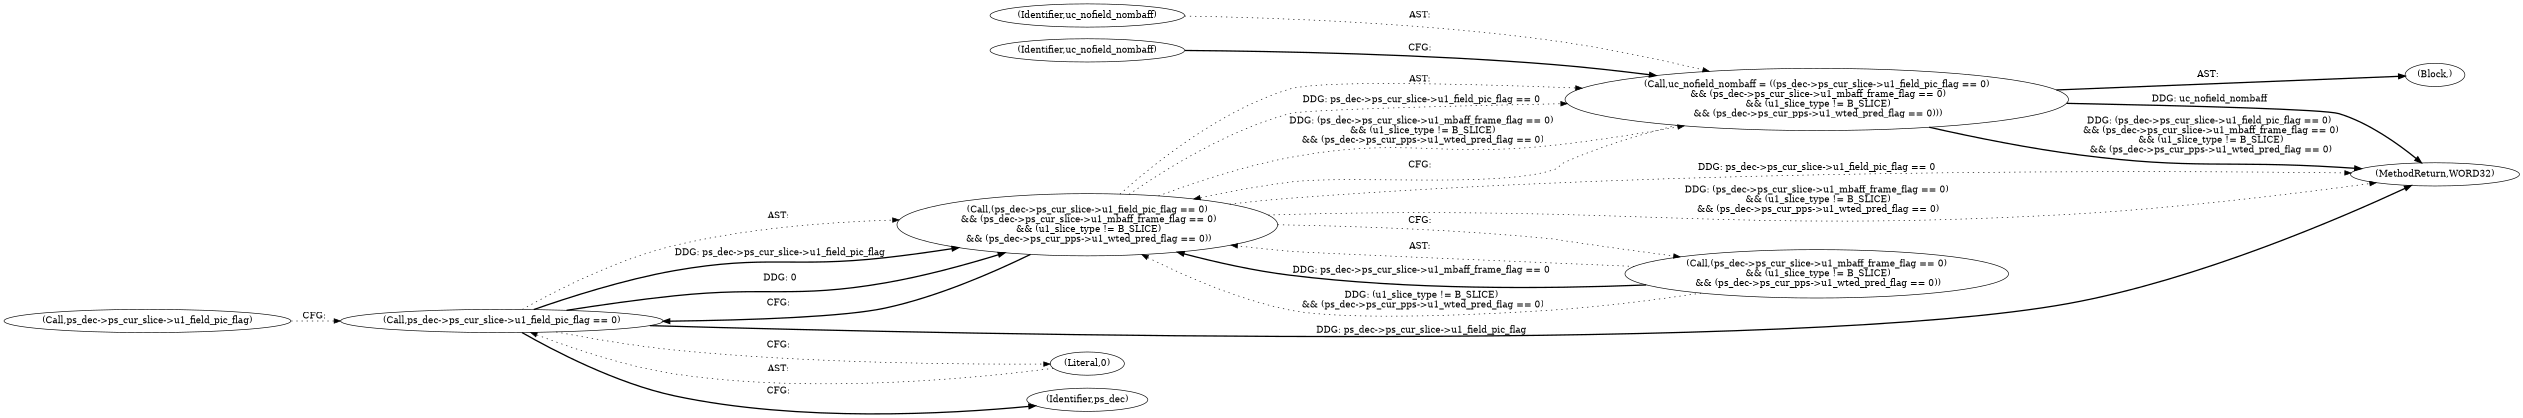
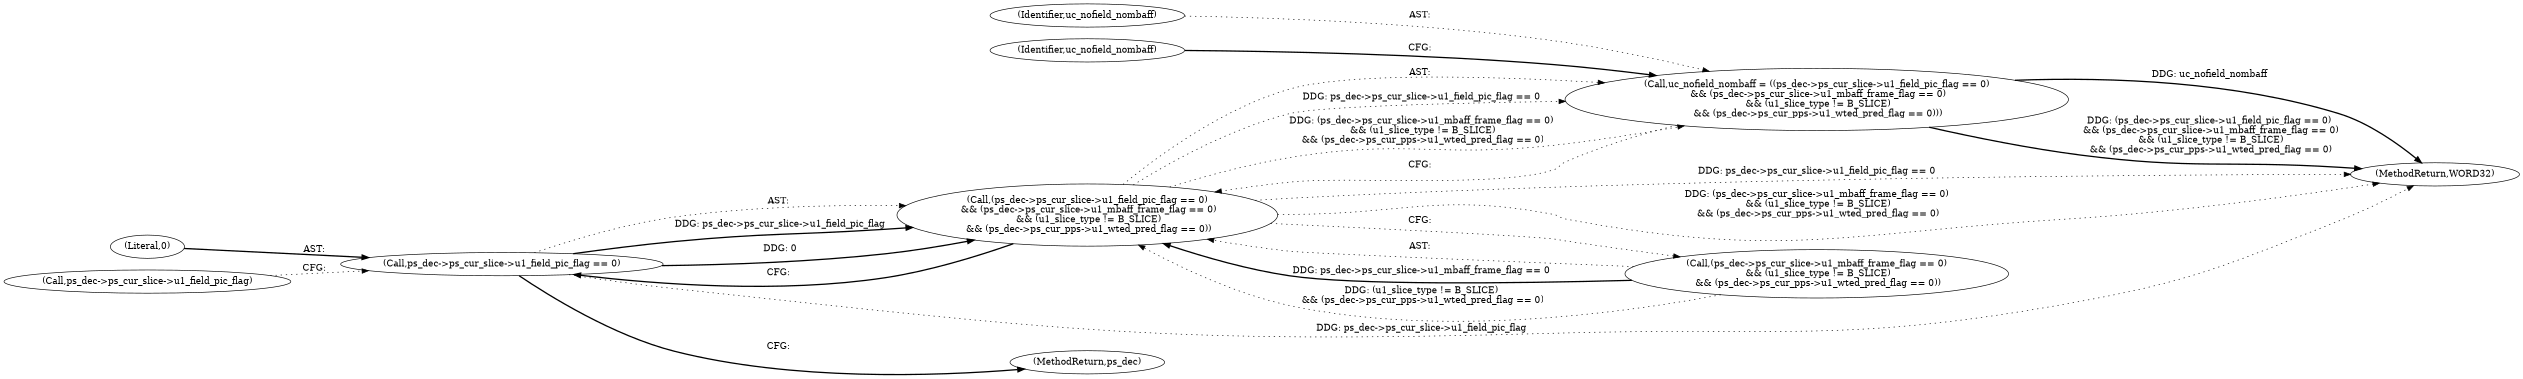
node "(Block,)": removed
edge "(Call,ps_dec->ps_cur_slice->u1_field_pic_flag == 0)" -> "(MethodReturn,WORD32)": style bold -> dotted
edge "(Call,ps_dec->ps_cur_slice->u1_field_pic_flag == 0)" -> "(Literal,0)": removed, label "CFG:"
edge "(Literal,0)" -> "(Call,ps_dec->ps_cur_slice->u1_field_pic_flag == 0)": style dotted -> bold
node "(Identifier,ps_dec)": label "(Identifier,ps_dec)" -> "(MethodReturn,ps_dec)"
